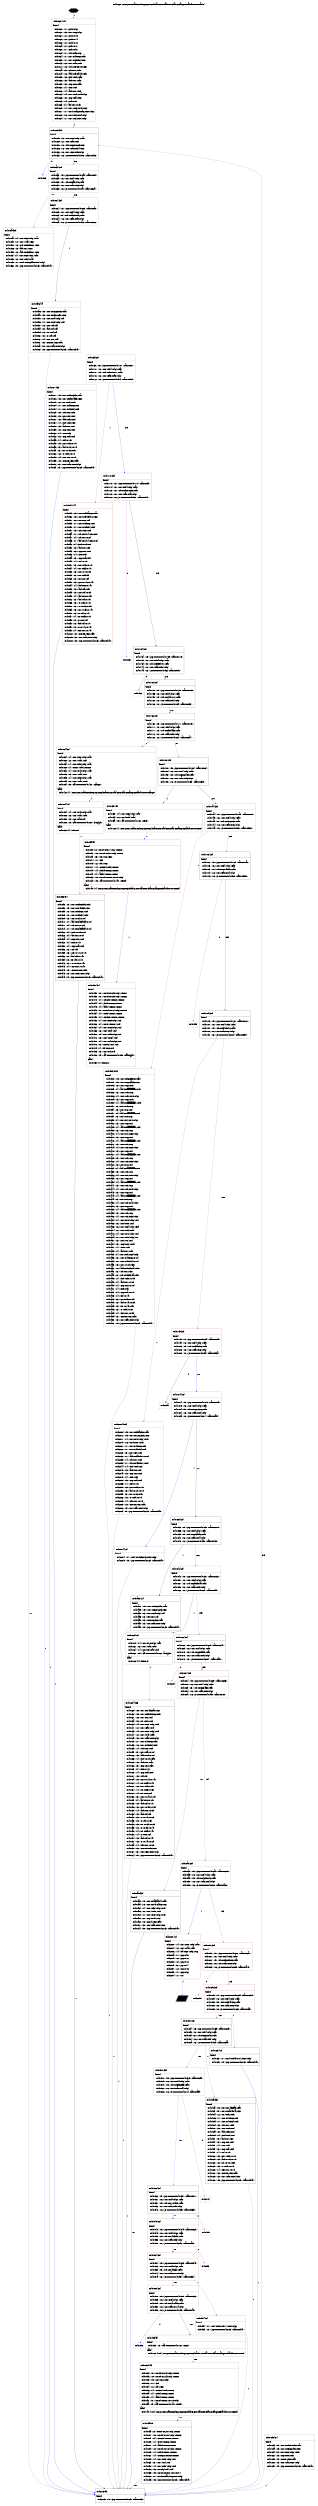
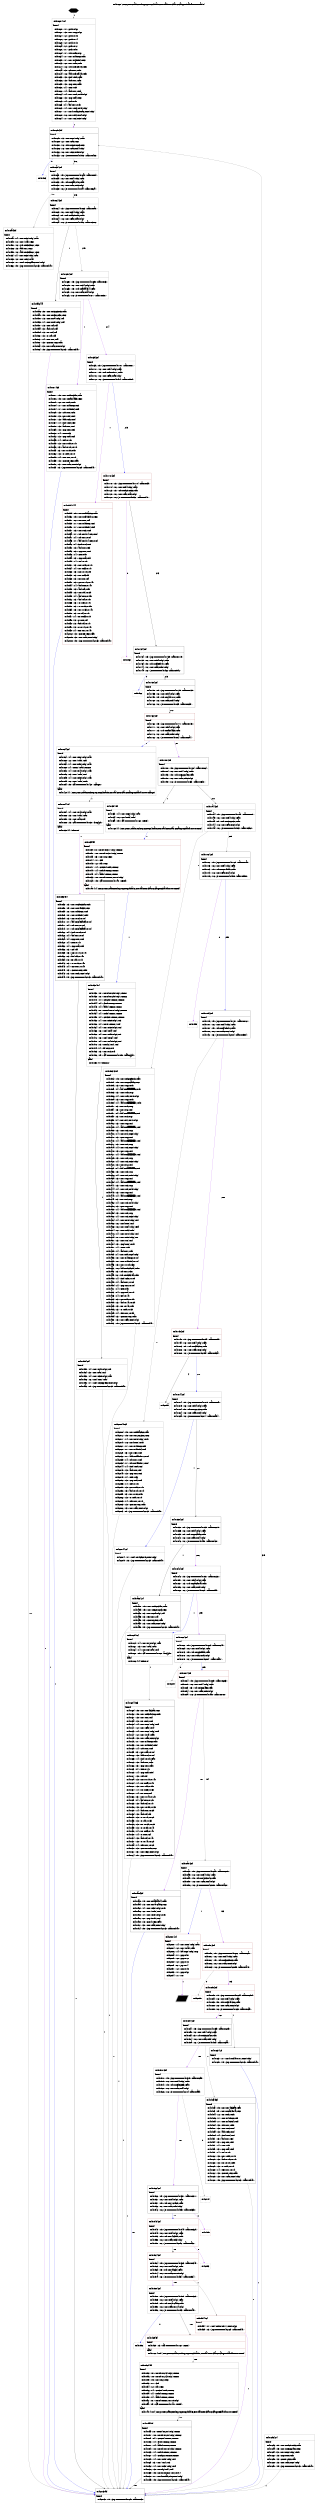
node "0x4016e0 [28]": added
node "0x401d8b [29]": added
